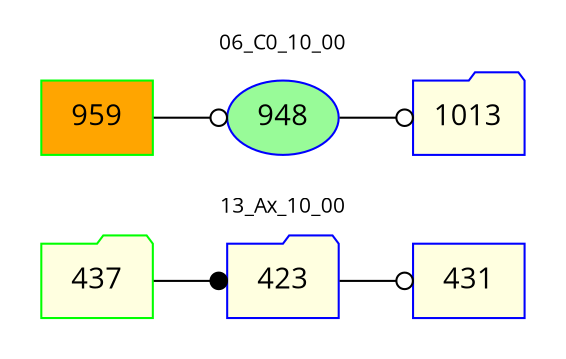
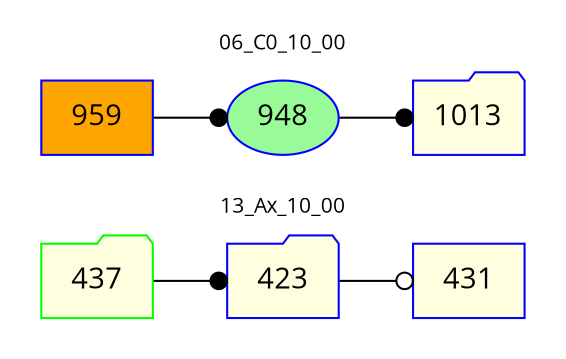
node "959": color green -> blue
edge "959" -> "948": arrowhead odot -> dot
edge "948" -> "1013": arrowhead odot -> dot
